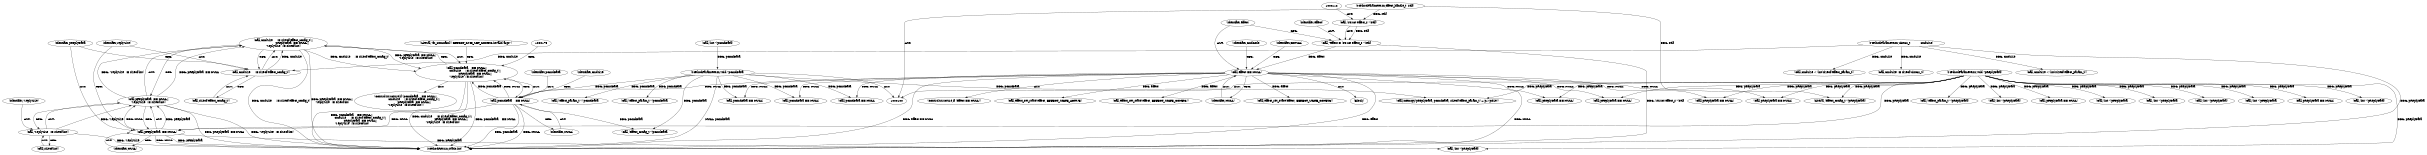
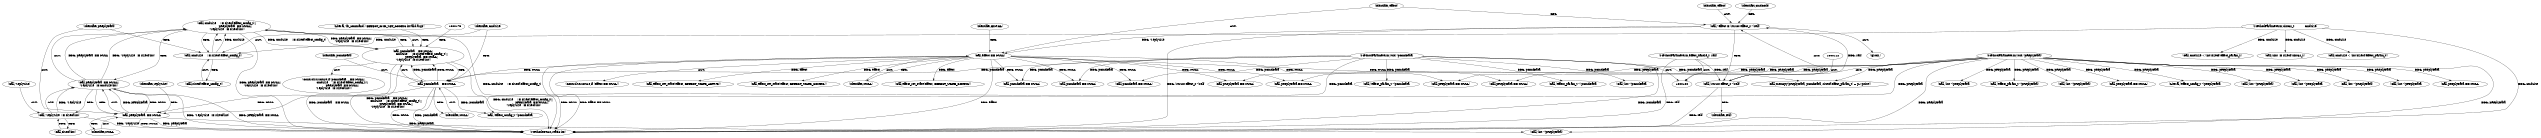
edge "(MethodParameterIn,effect_handle_t  self)" -> "(Literal,(effect_config_t *)pReplyData)": now "(MethodParameterIn,effect_handle_t  self)" -> "(MethodReturn,static int)"
edge "(Call,*effect = (struct effect_s *)self)" -> "(Call,(struct effect_s *)self)": added, label "CFG:"
edge "(Identifier,replySize)" -> "(Call,cmdSize     != sizeof(effect_config_t))": now "(Identifier,cmdSize)" -> "(Call,cmdSize     != sizeof(effect_config_t))"
edge "(Call,(int *)pCmdData)" -> "(MethodParameterIn,void *pCmdData)": reversed
edge "(Identifier,cmdCode)" -> "(Call,effect == NULL)": now "(Identifier,cmdCode)" -> "(Call,*effect = (struct effect_s *)self)"
edge "(Call,*effect = (struct effect_s *)self)" -> "(Call,effect == NULL)": label "DDG: effect" -> "DDG: *replySize"
node "(Call,cmdSize != sizeof(uint32_t))": label "(Call,cmdSize != sizeof(uint32_t))" -> "(Call,uint != sizeof(uint32_t))"
edge "(Call,effect == NULL)" -> "(Block,)": now "(Call,*effect = (struct effect_s *)self)" -> "(Block,)"
node "(Identifier,*replySize)": label "(Identifier,*replySize)" -> "(Call,*replySize)"
node "(Call,pReplyData  == NULL|| *replySize  != sizeof(int))": label "(Call,pReplyData  == NULL|| *replySize  != sizeof(int))" -> "(Call,pReplyData  == NULL|| *replySize  != cmdSize(int))"
edge "(MethodParameterIn,uint32_t            cmdSize)" -> "(MethodReturn,static int)": label "DDG: pReplyData" -> "DDG: cmdSize"
node "(Identifier,self)": added
edge "(MethodParameterIn,void *pCmdData)" -> "(MethodReturn,static int)": label "NULL: pCmdData" -> "DDG: pCmdData"
edge "(Call,(struct effect_s *)self)" -> "(MethodReturn,static int)": added, label "DDG: self"
edge "(MethodParameterIn,void *pReplyData)" -> "(MethodReturn,static int)": added, label "DDG: pReplyData"
edge "(Call,sizeof(int))" -> "(Call,*replySize  != sizeof(int))": label "AST: " -> "DDG: "
